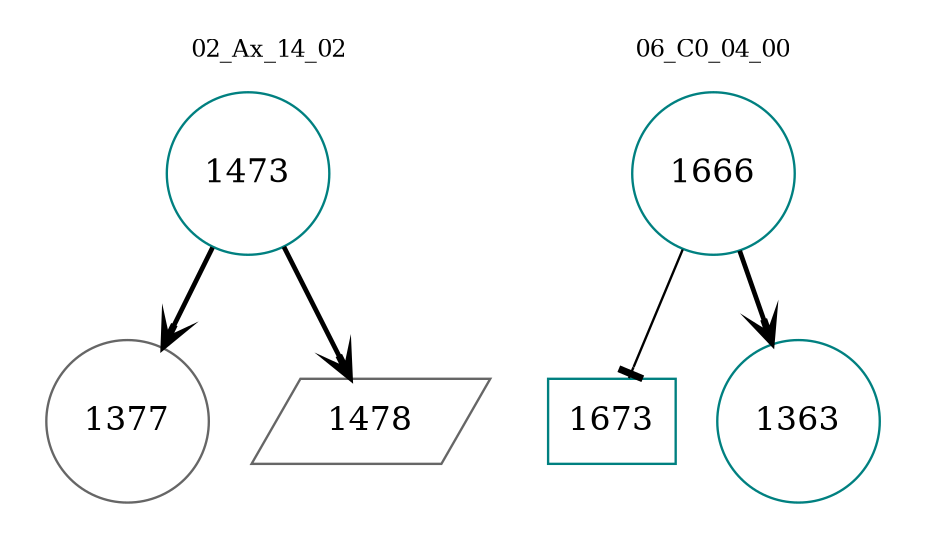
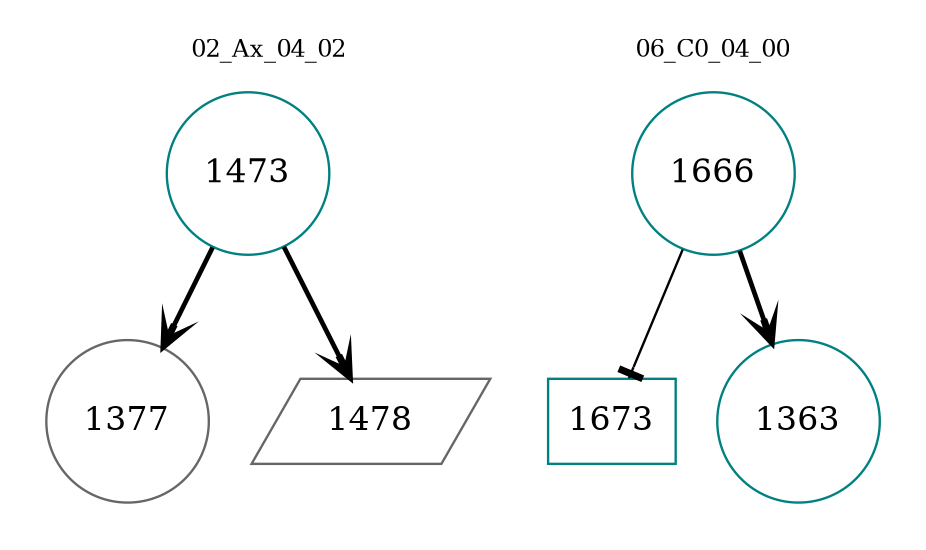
cluster "02_Ax_14_02": label "02_Ax_14_02" -> "02_Ax_04_02"
